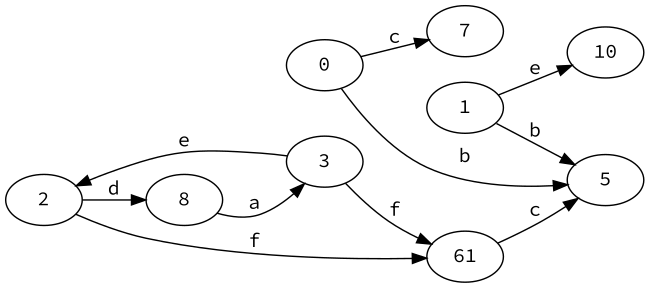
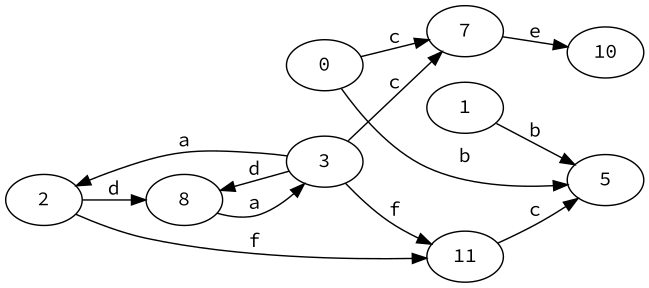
edge "1" -> "10": now "7" -> "10"
edge "3" -> "7": added, label "c"
edge "3" -> "2": label "e" -> "a"
edge "3" -> "8": added, label "d"
node "61": label "61" -> "11"
